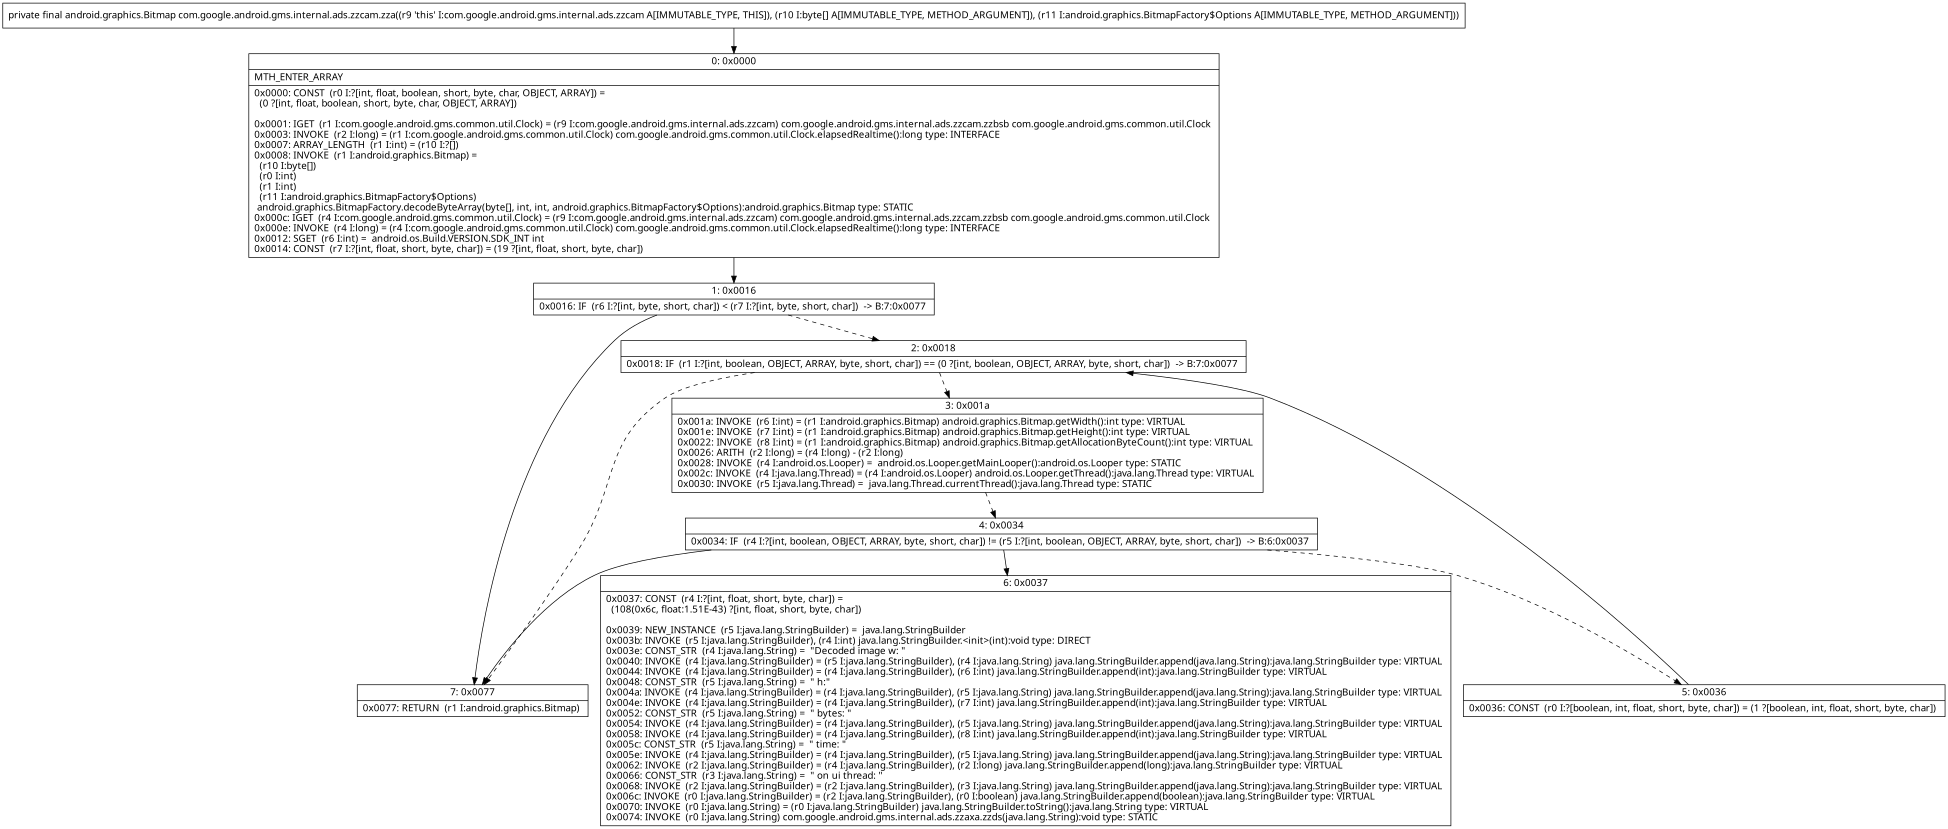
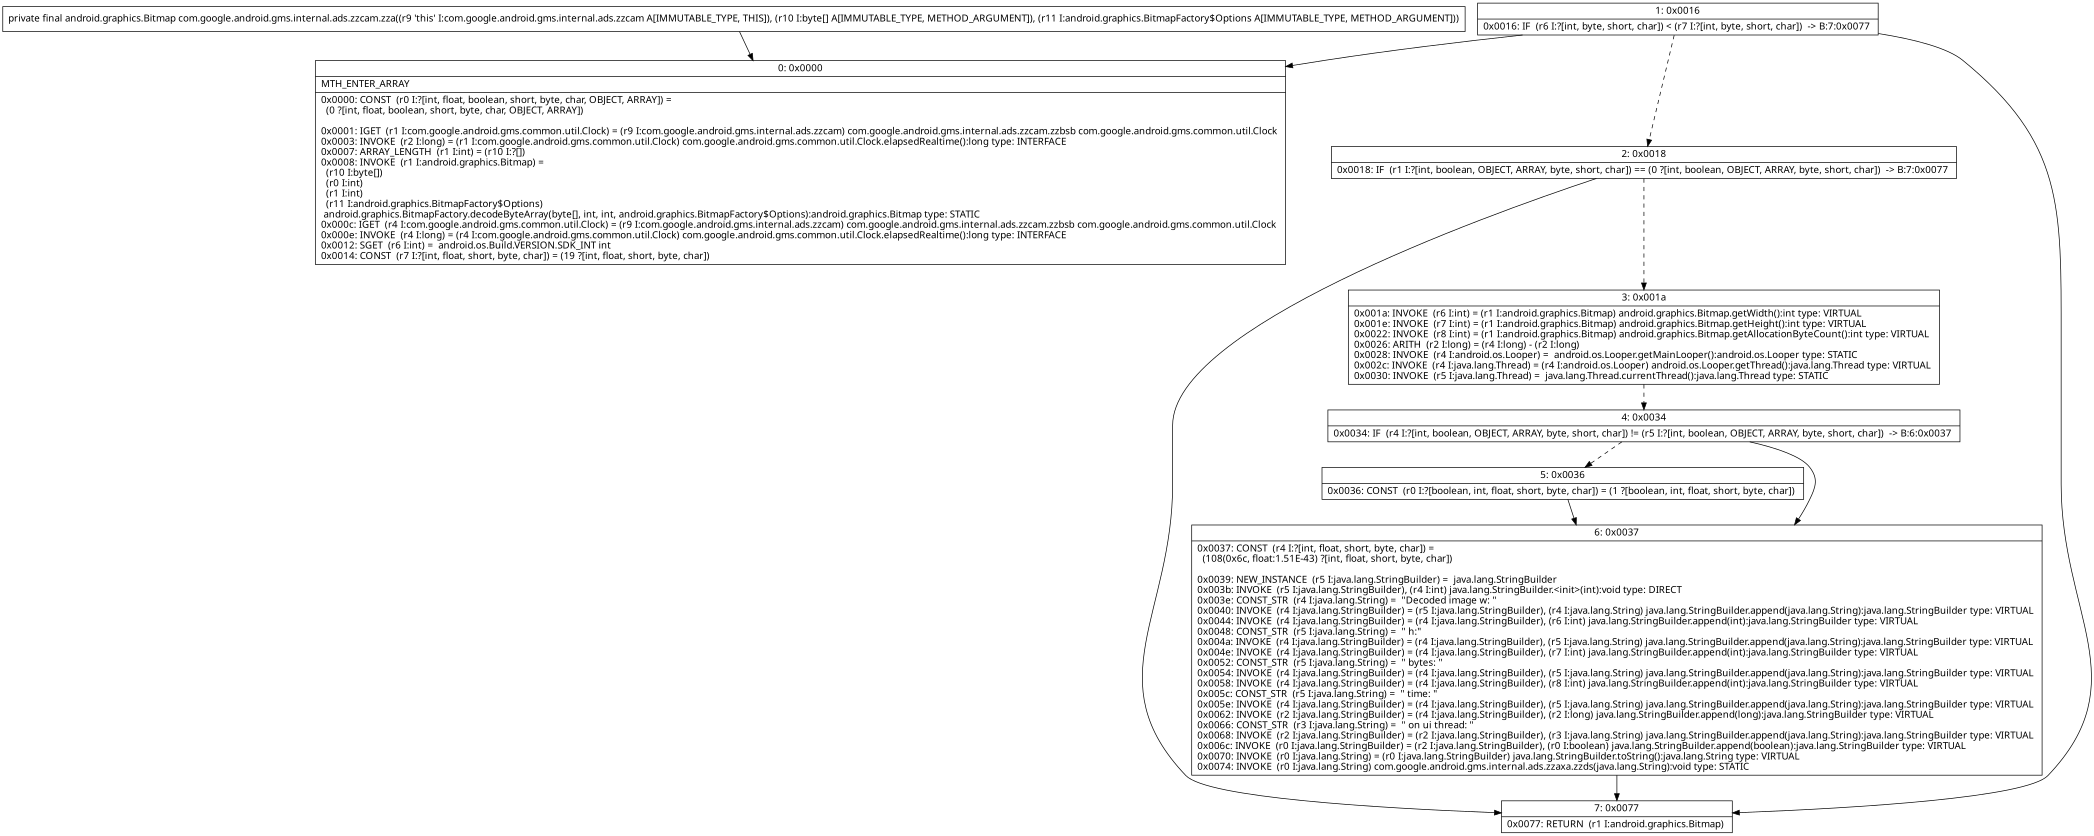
edge "0: 0x0000" -> "1: 0x0016": reversed
edge "5: 0x0036" -> "2: 0x0018": now "5: 0x0036" -> "6: 0x0037"
edge "2: 0x0018" -> "7: 0x0077": style dashed -> solid
edge "4: 0x0034" -> "7: 0x0077": now "6: 0x0037" -> "7: 0x0077"
